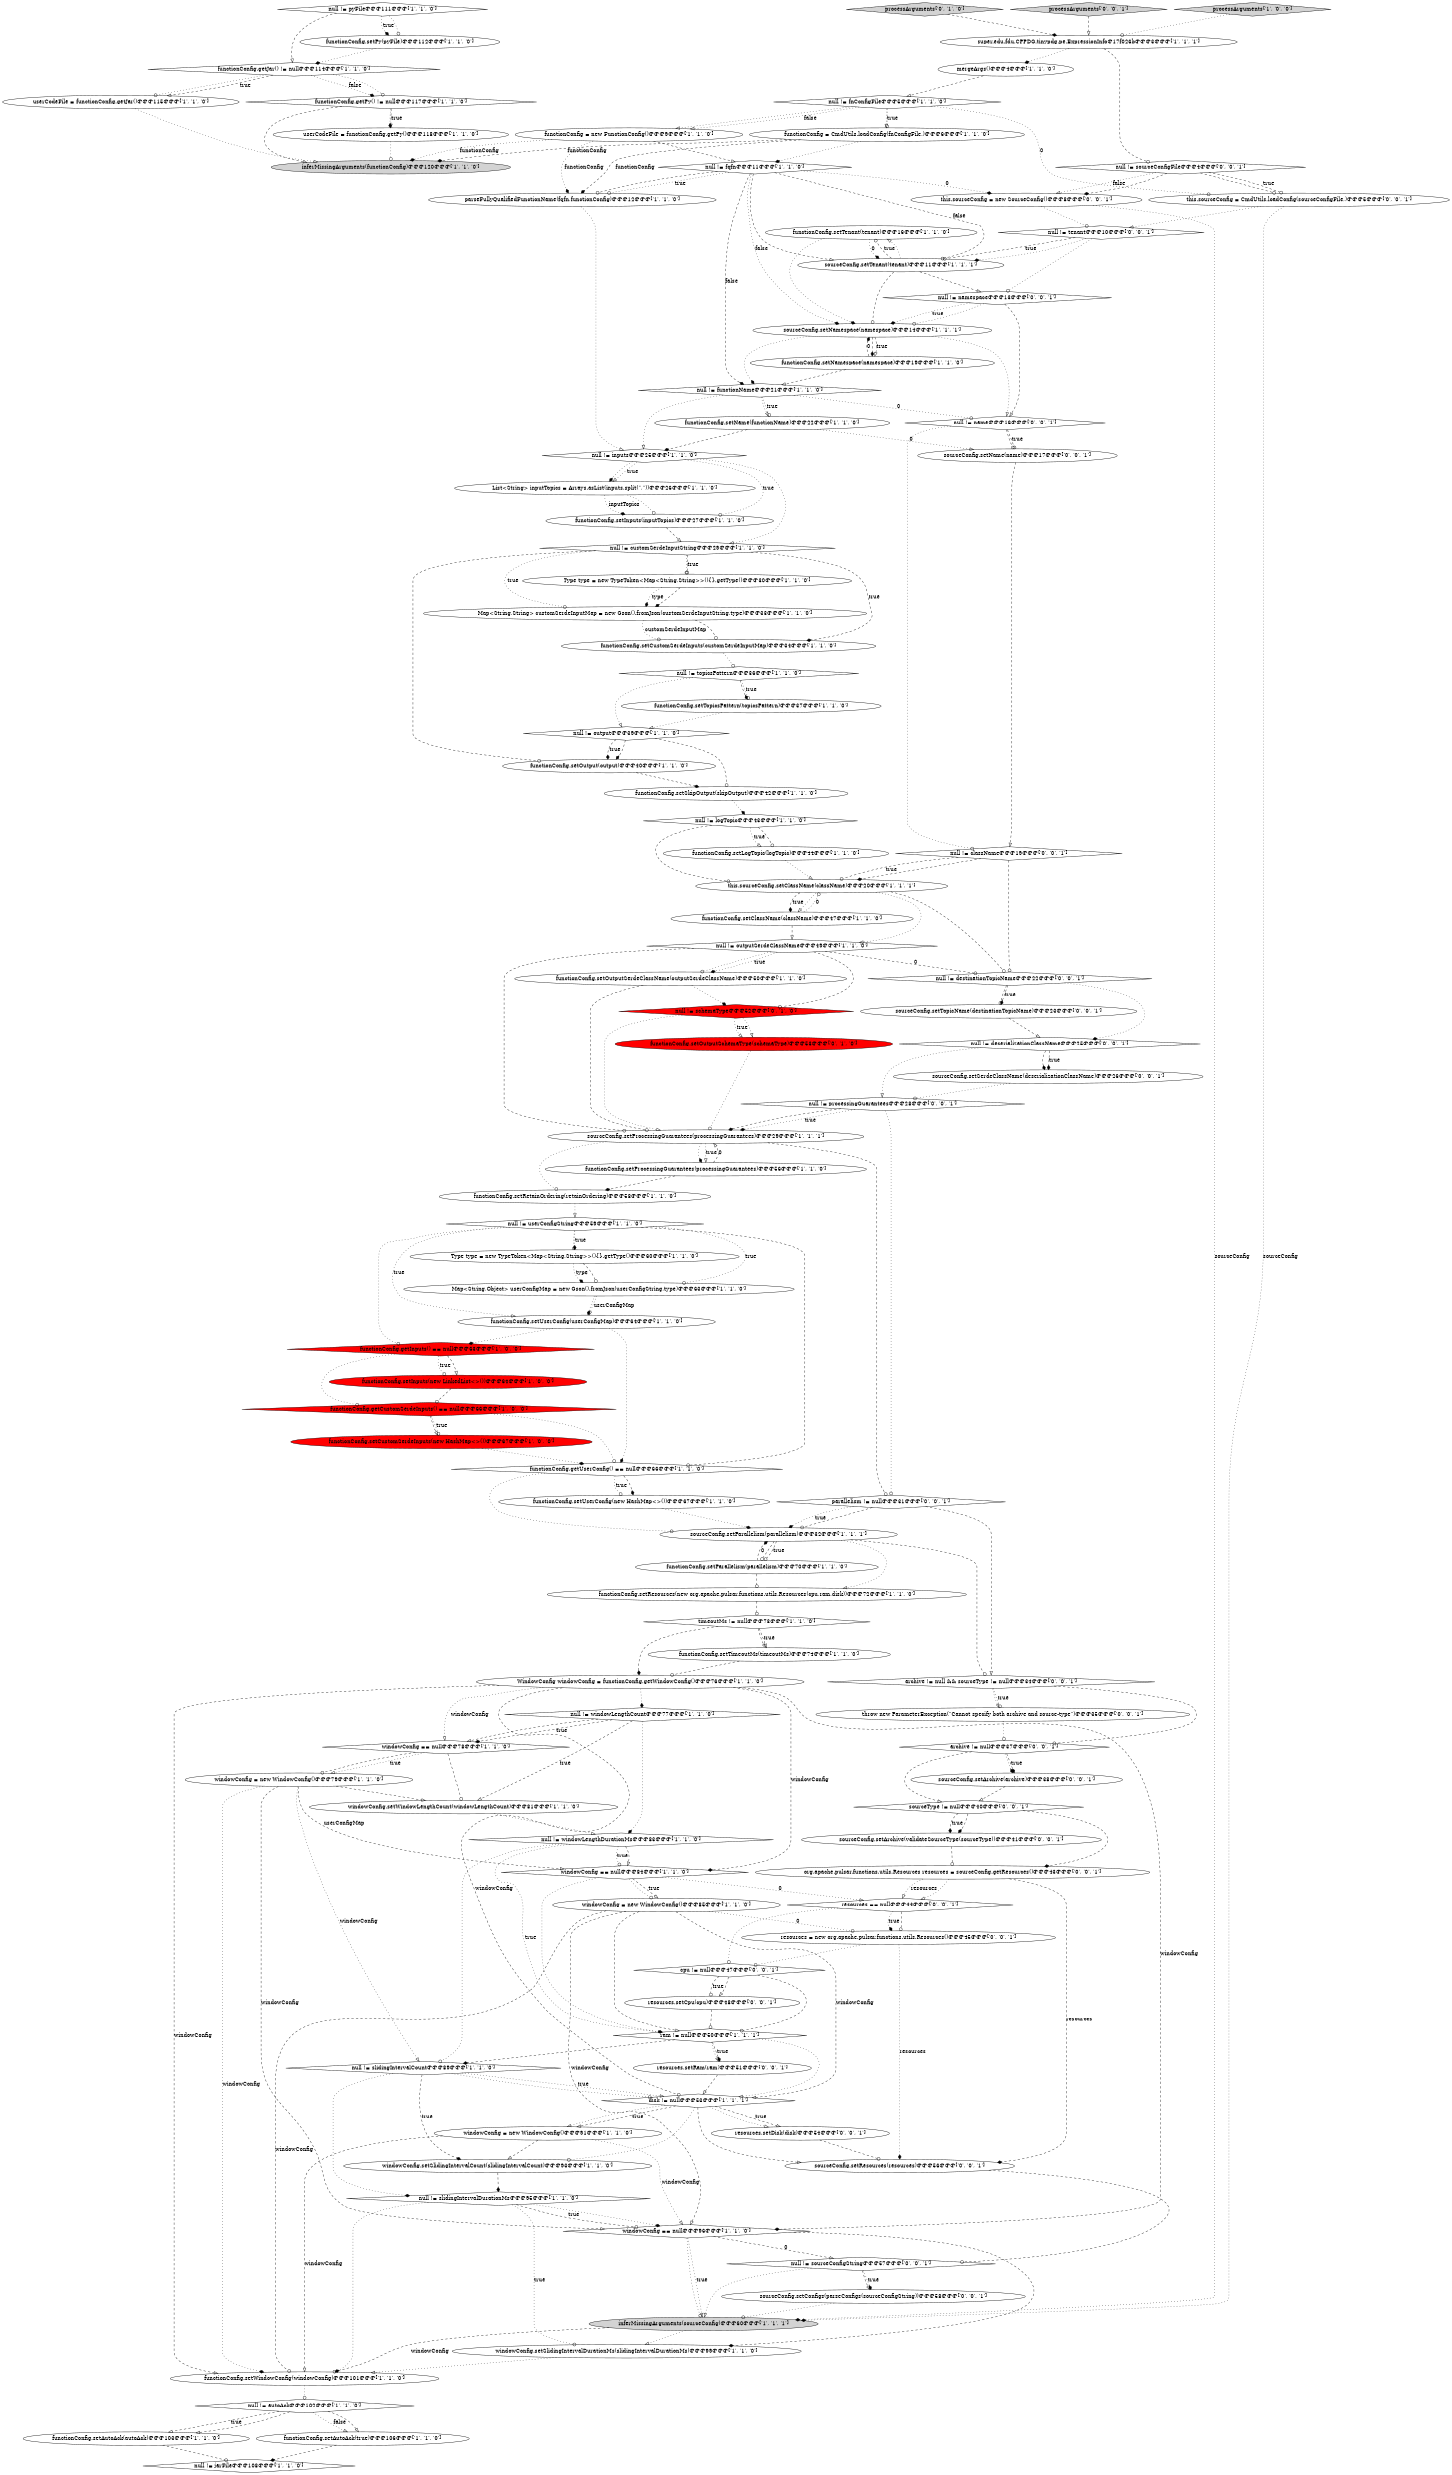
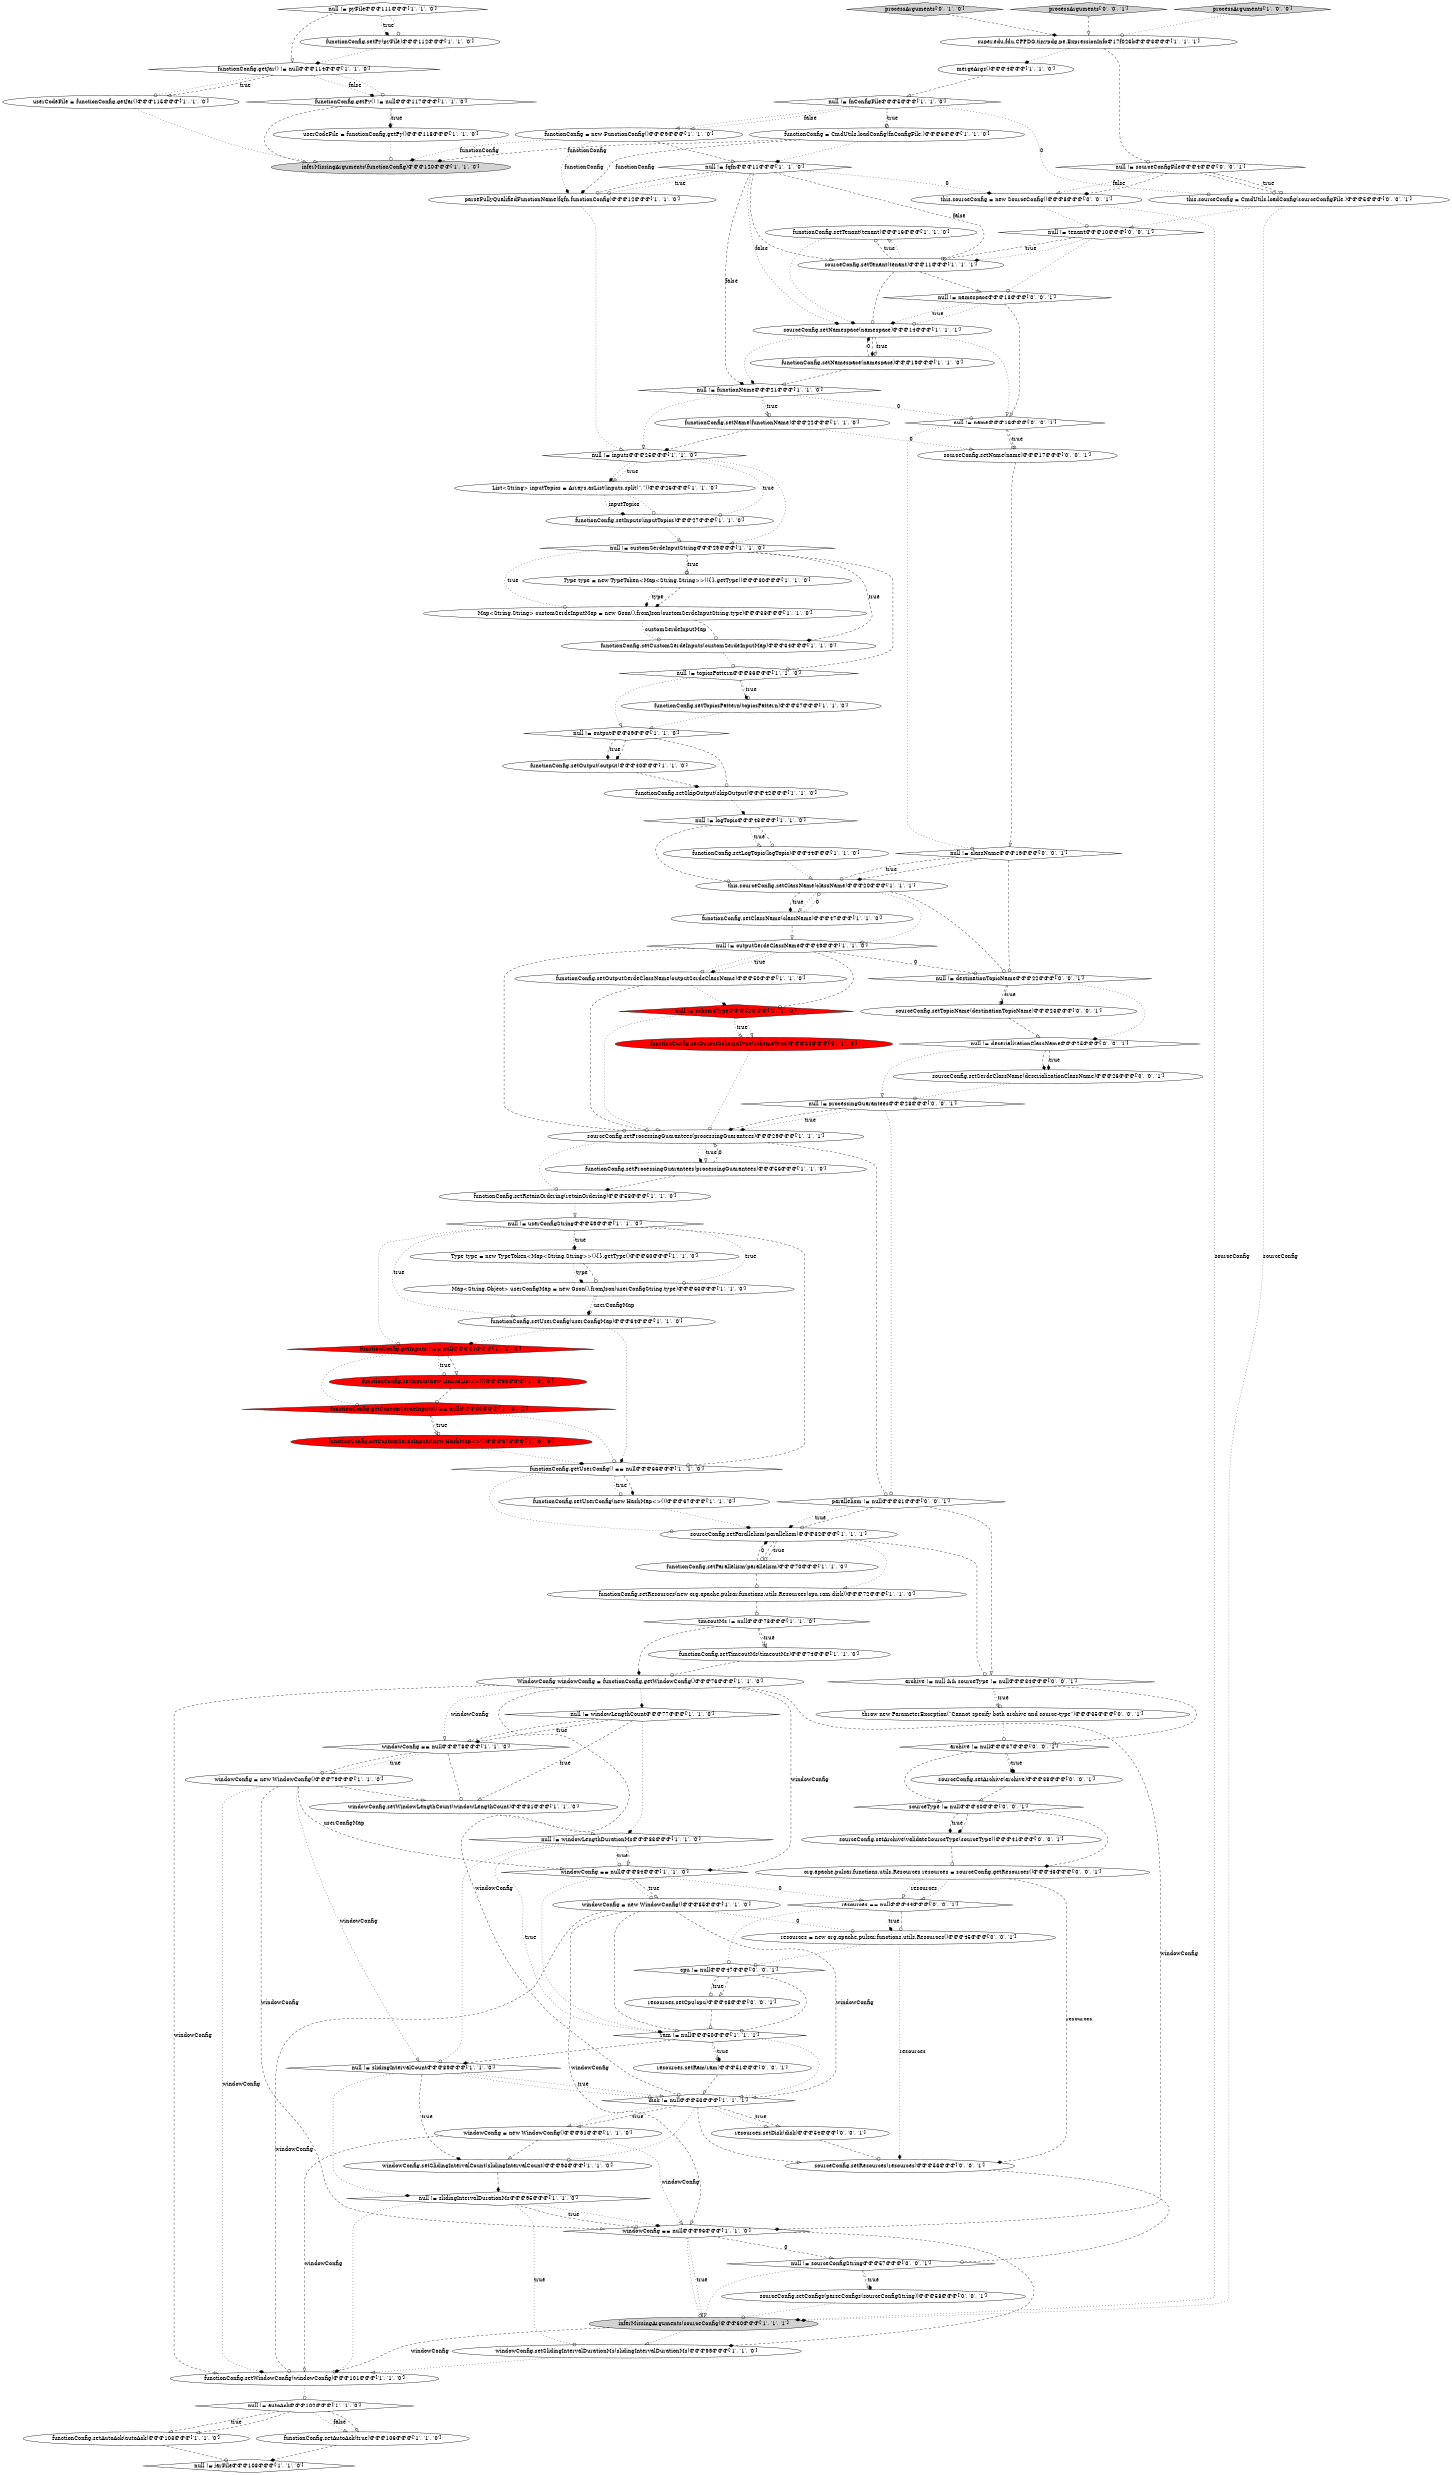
edge "functionConfig.setTenant(tenant)@@@16@@@['1', '1', '0']" -> "sourceConfig.setTenant(tenant)@@@11@@@['1', '1', '1']": removed, label "0"
edge "functionConfig.setInputs(inputTopics)@@@27@@@['1', '1', '0']" -> "null != customSerdeInputString@@@29@@@['1', '1', '0']": style dashed -> dotted
edge "null != customSerdeInputString@@@29@@@['1', '1', '0']" -> "functionConfig.setOutput(output)@@@40@@@['1', '1', '0']": now "null != customSerdeInputString@@@29@@@['1', '1', '0']" -> "null != topicsPattern@@@36@@@['1', '1', '0']"
